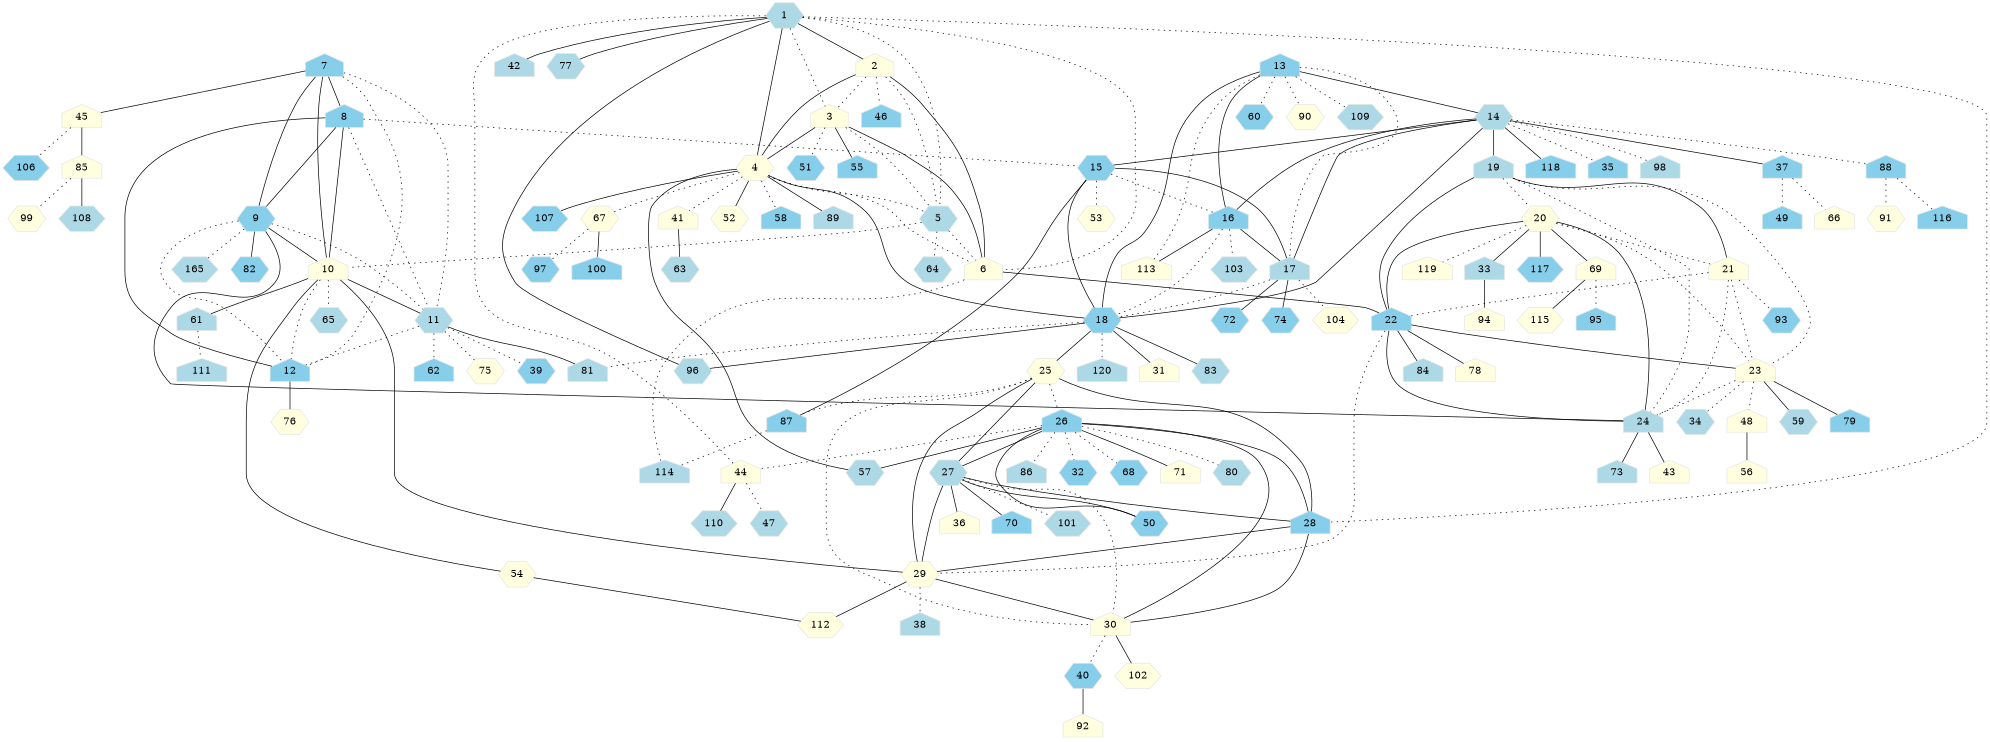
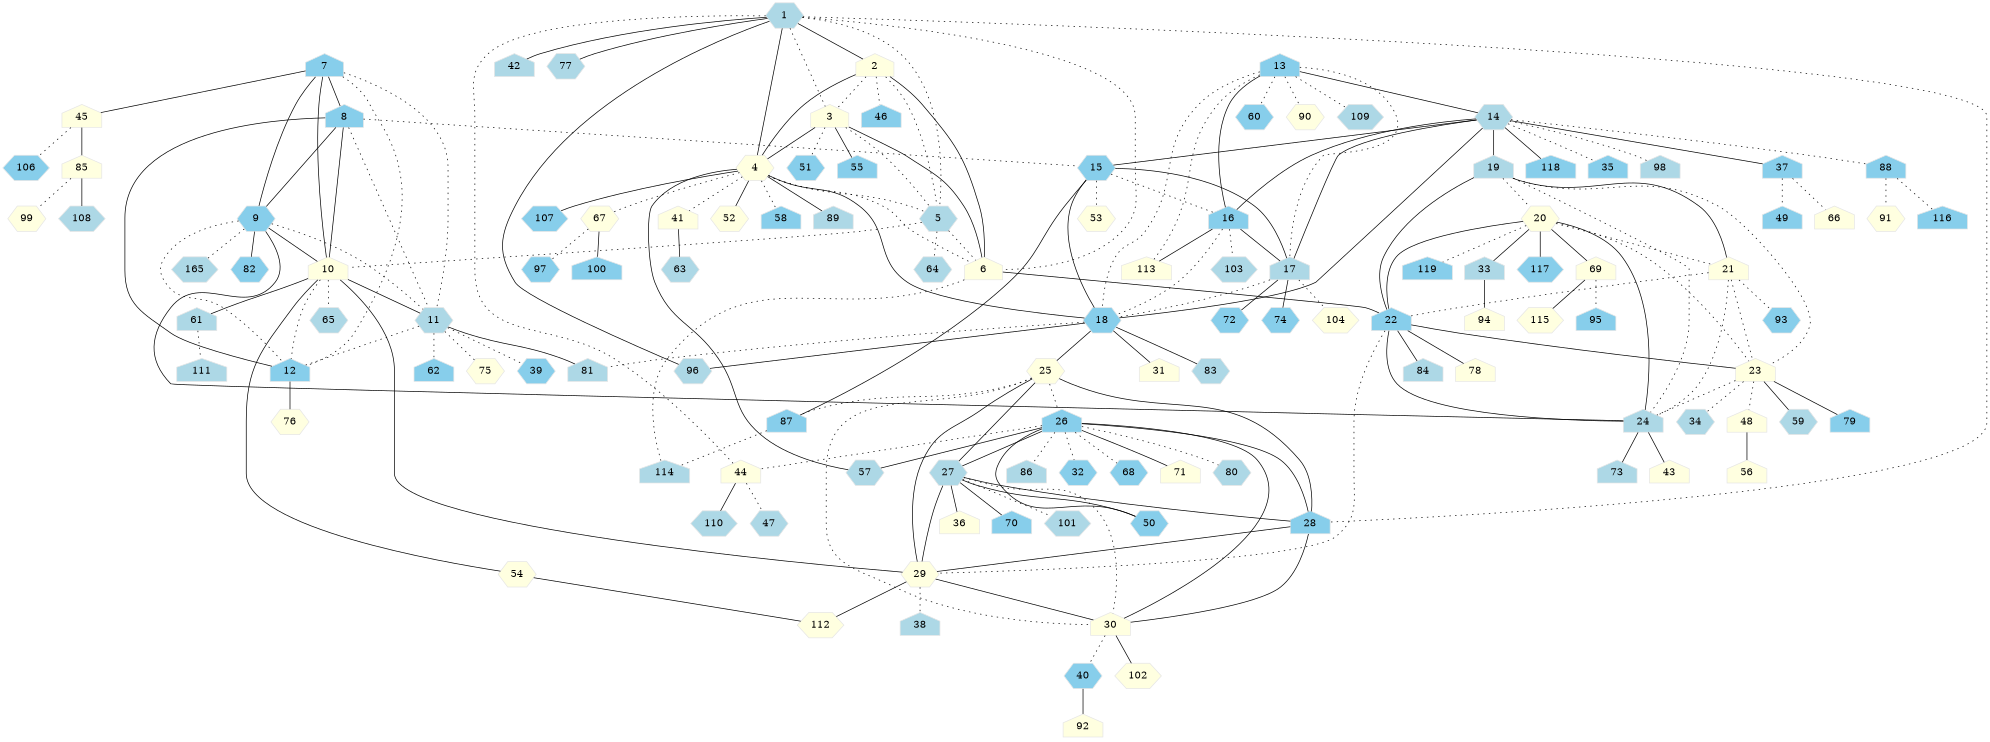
edge "13" -- "18": style solid -> dotted
node "119": fillcolor lightyellow -> skyblue
node "120": removed
